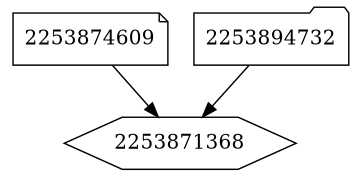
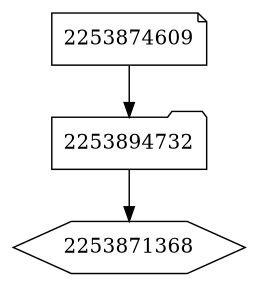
edge "2253874609" -> "2253871368": now "2253874609" -> "2253894732"
